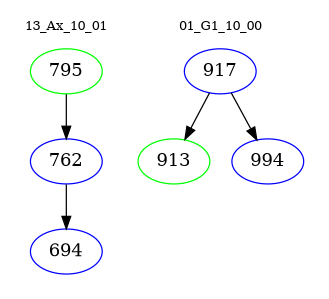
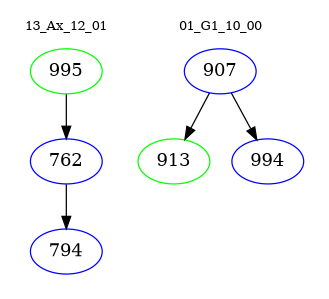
cluster "13_Ax_10_01": label "13_Ax_10_01" -> "13_Ax_12_01"
node "795": label "795" -> "995"
node "917": label "917" -> "907"
node "694": label "694" -> "794"
